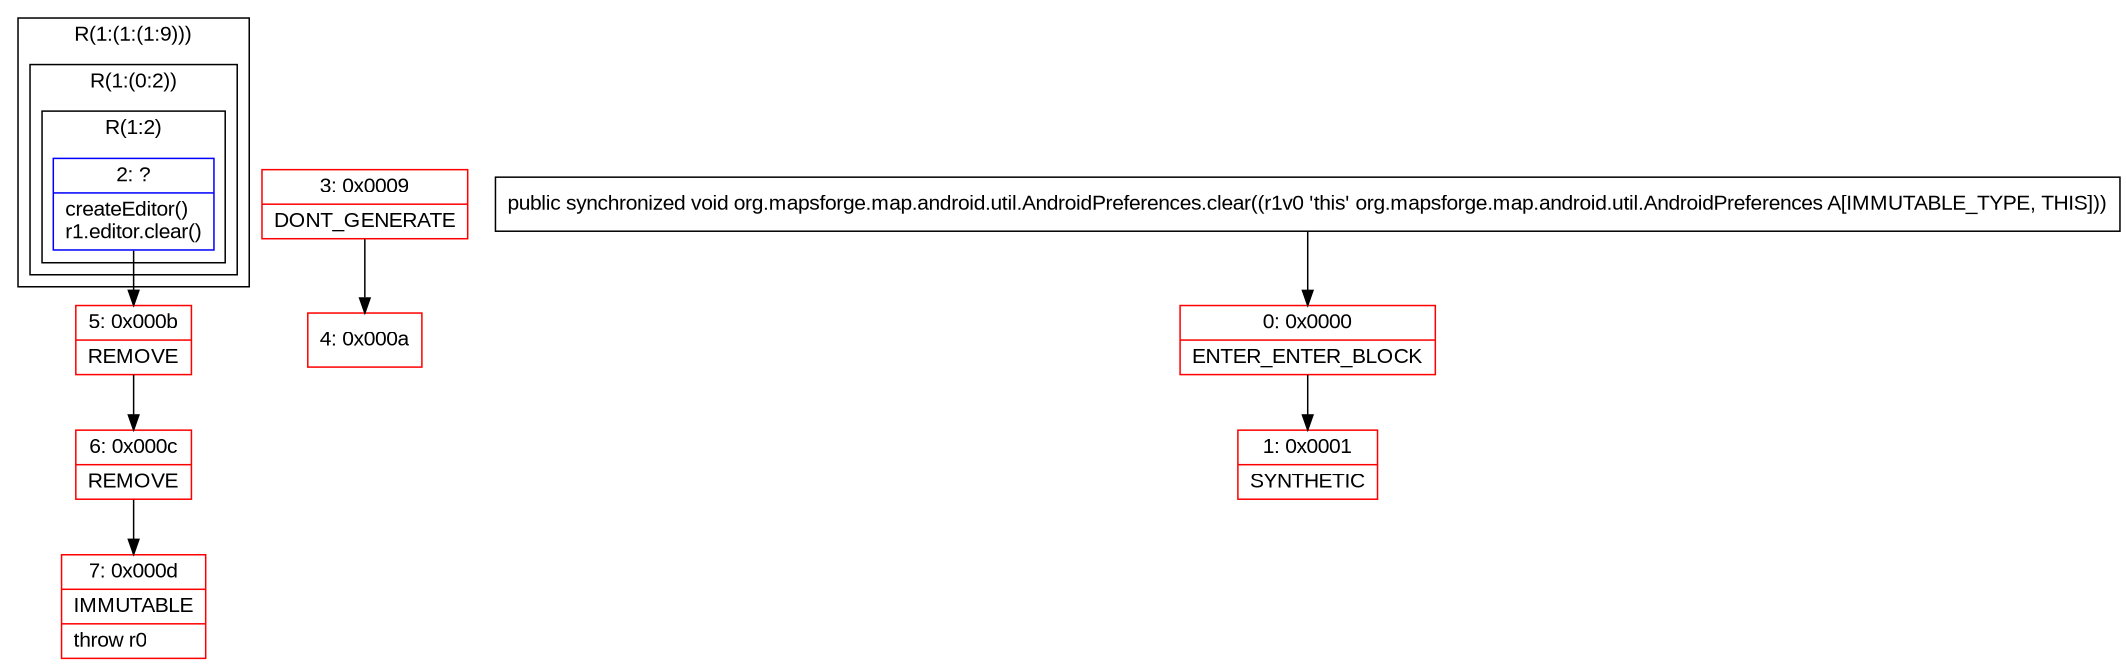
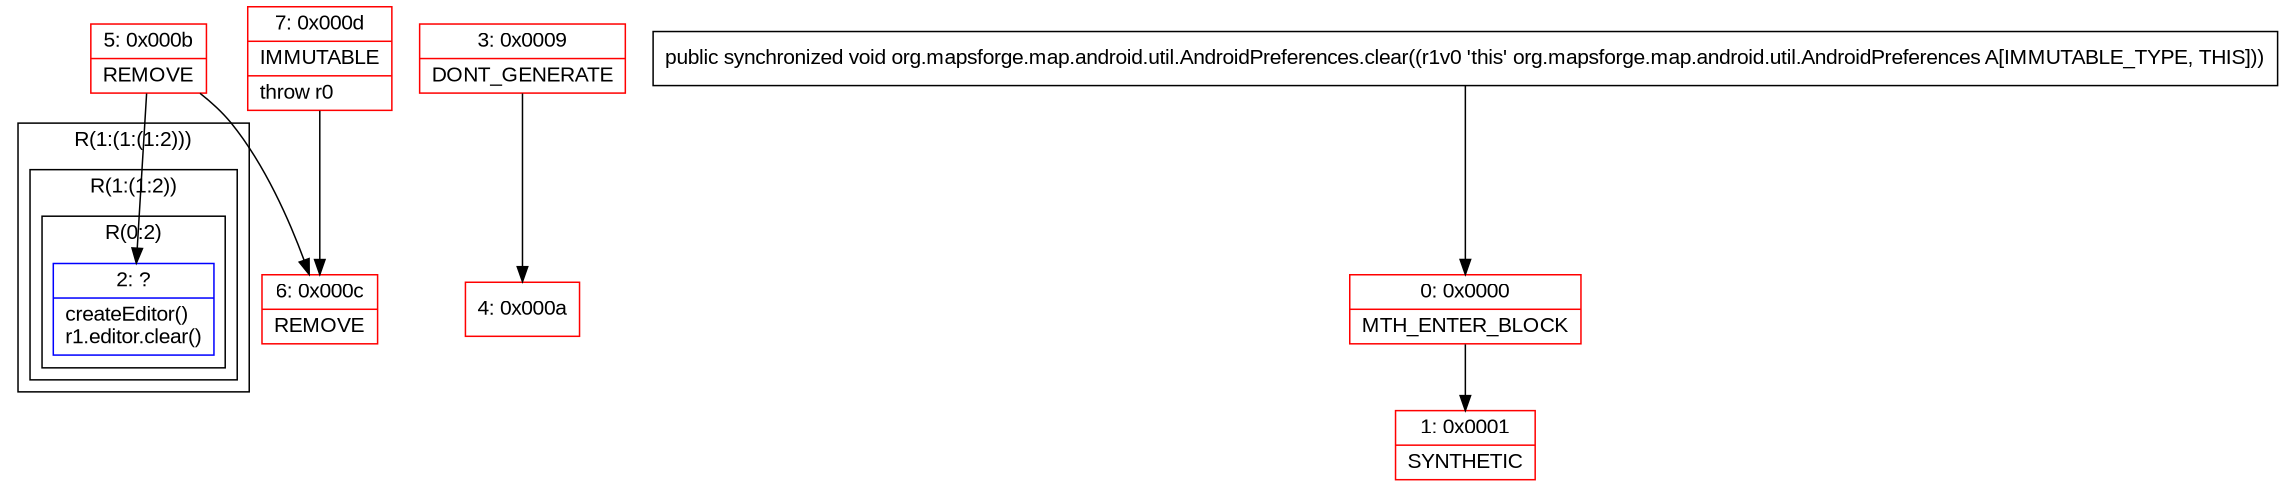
cluster "R(1:(1:(1:9)))": label "R(1:(1:(1:9)))" -> "R(1:(1:(1:2)))"
cluster "R(1:(0:2))": label "R(1:(0:2))" -> "R(1:(1:2))"
cluster "R(1:2)": label "R(1:2)" -> "R(0:2)"
edge "2: ?" -> "5: 0x000b": reversed
node "0: 0x0000": text "ENTER_ENTER_BLOCK" -> "MTH_ENTER_BLOCK"
edge "6: 0x000c" -> "7: 0x000d": reversed
